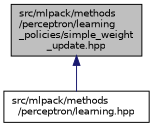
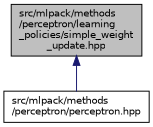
node "src/mlpack/methods /perceptron/learning.hpp": label "src/mlpack/methods /perceptron/learning.hpp" -> "src/mlpack/methods /perceptron/perceptron.hpp"
